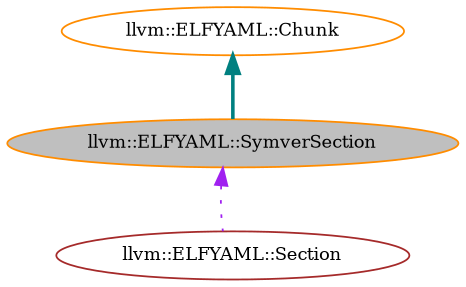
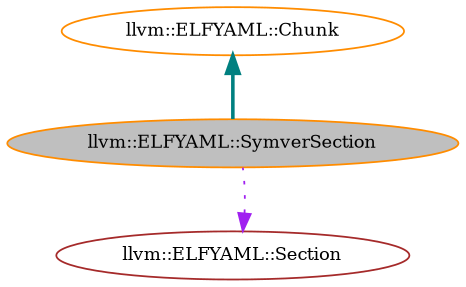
edge "llvm::ELFYAML::Section" -> "llvm::ELFYAML::SymverSection": reversed
